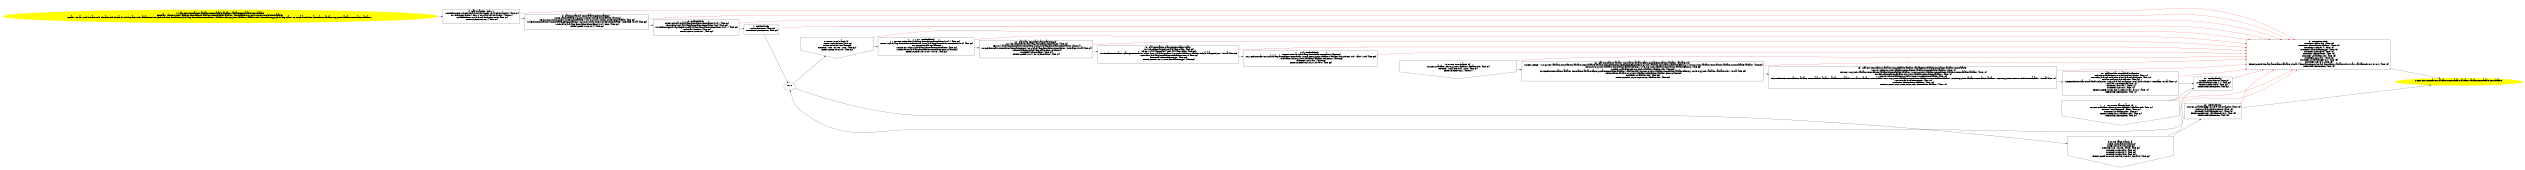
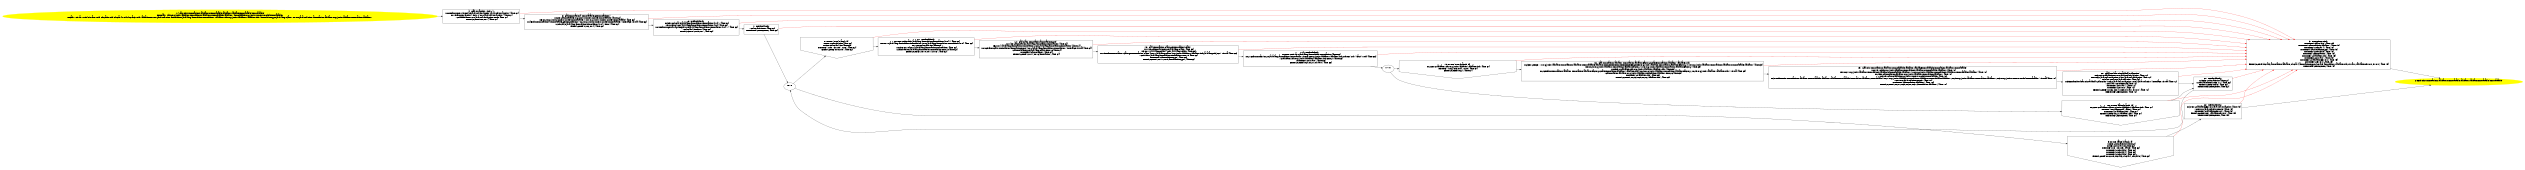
node "17: +": added
